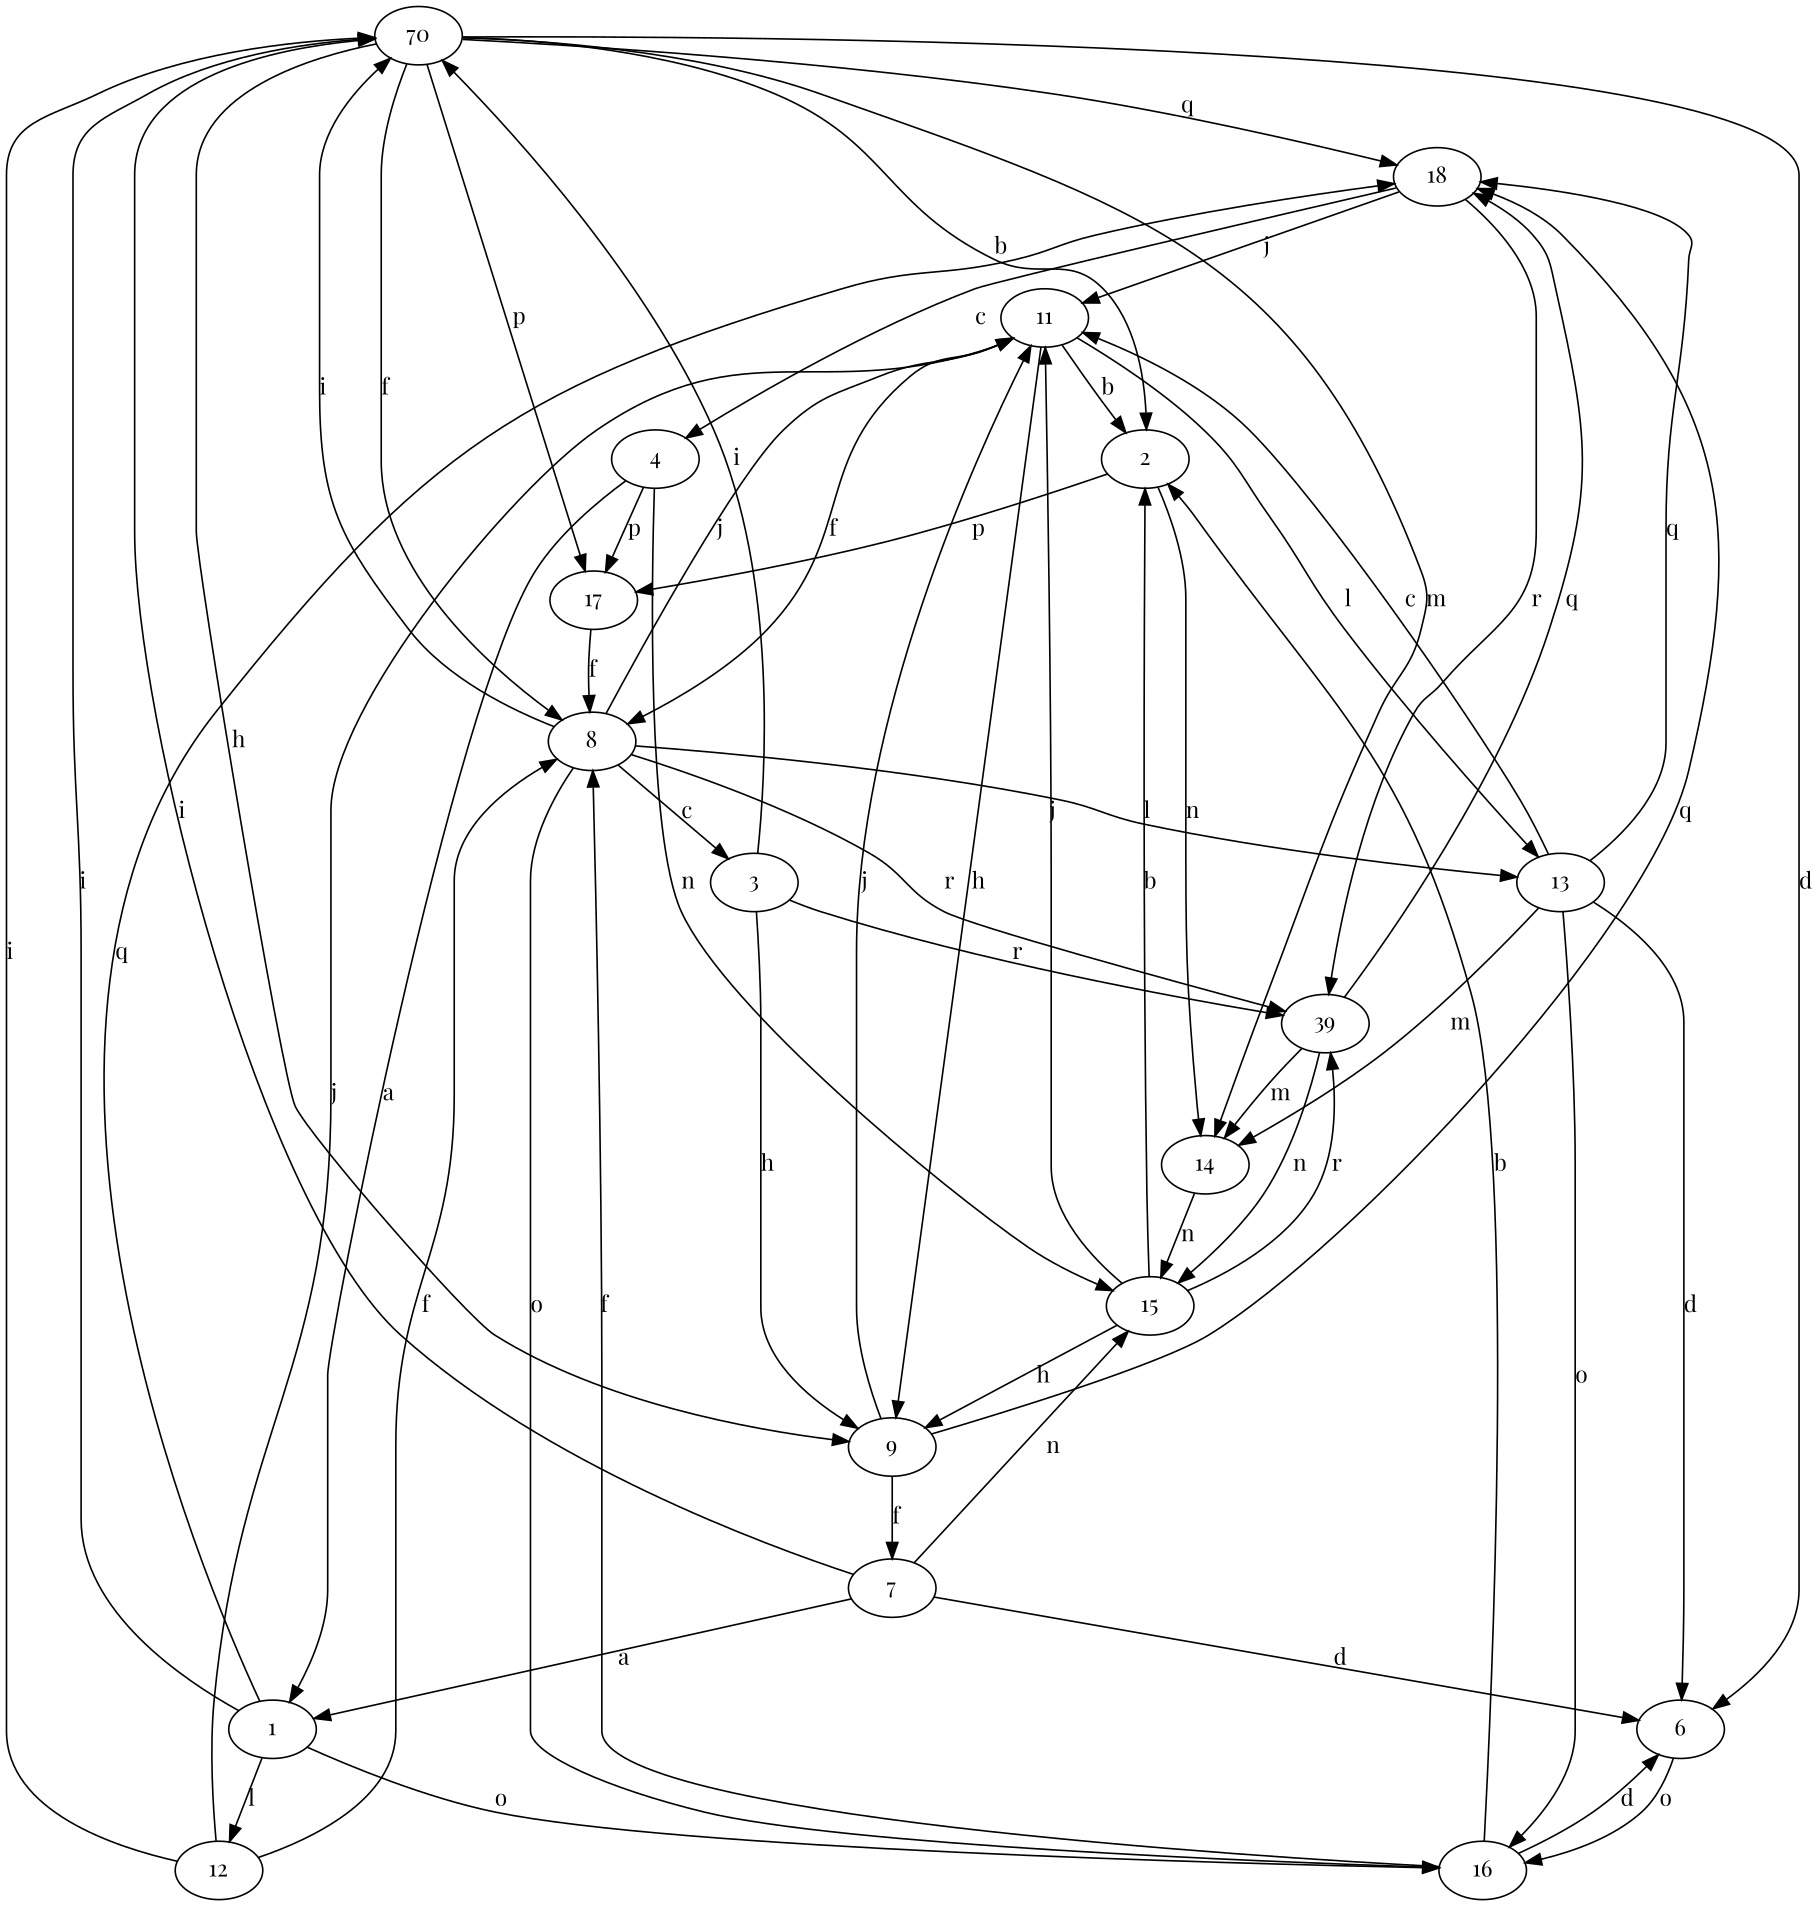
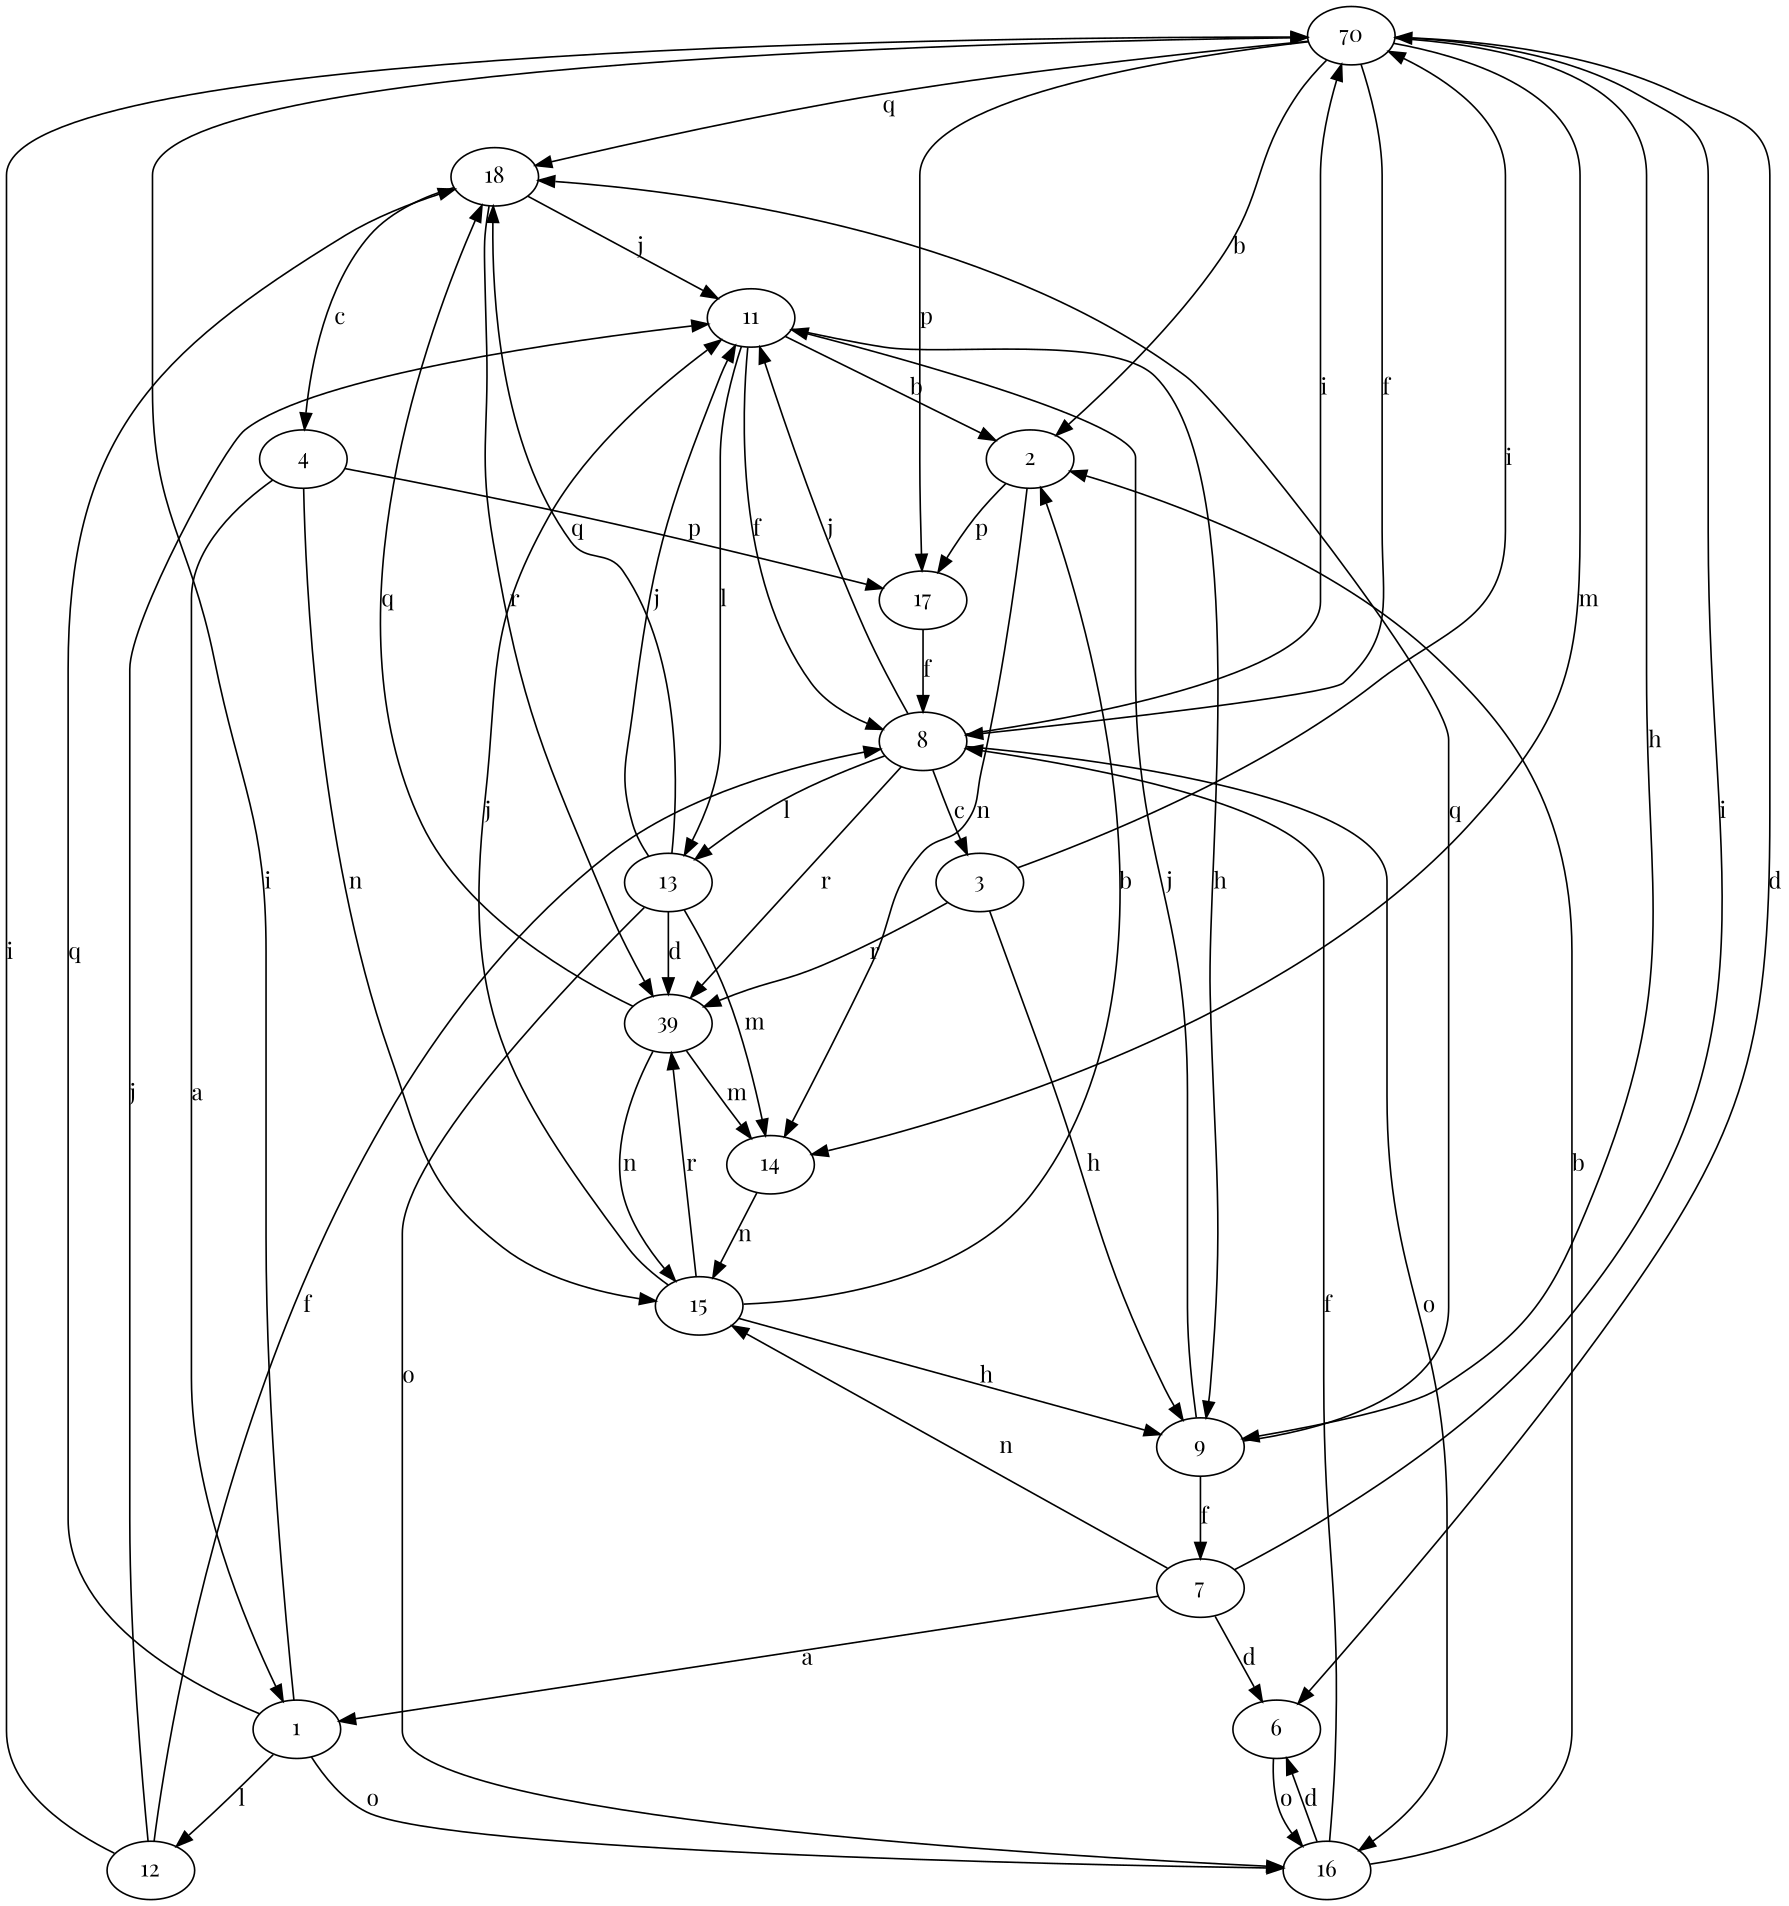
edge "13" -> "11": label "c" -> "j"
edge "13" -> "6": now "13" -> "39"
